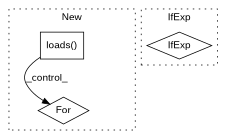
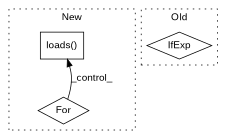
cluster "IfExp": label "IfExp" -> "Old"
edge "loads()" -> "For": reversed
